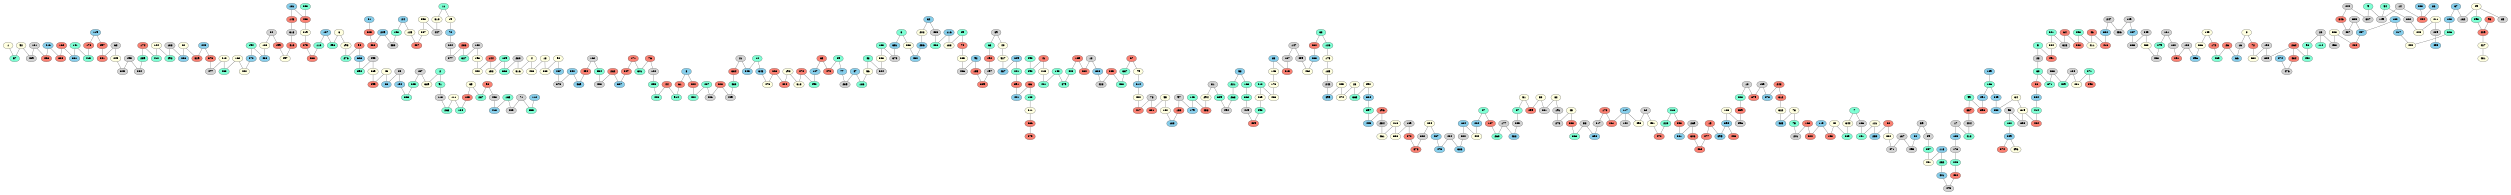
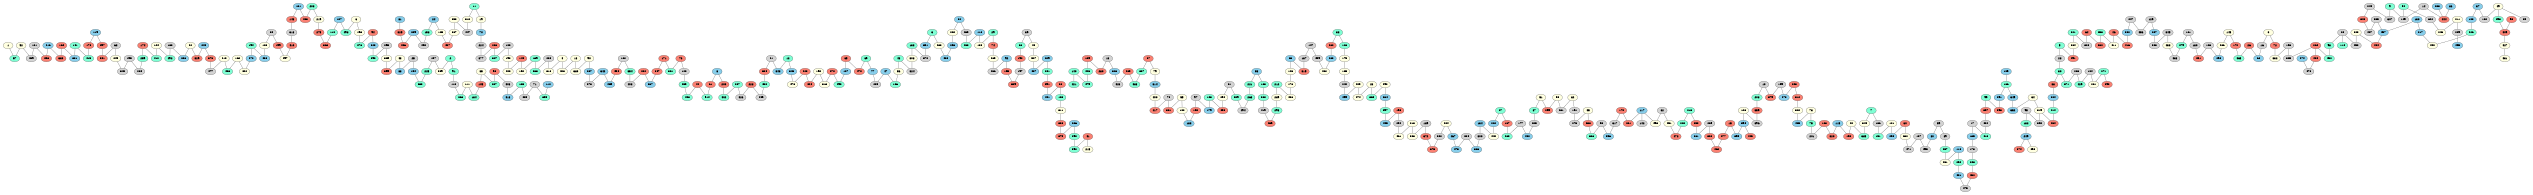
edge "463" -- "219": now "203" -- "219"
edge "215" -- "421": removed
node "266": added
